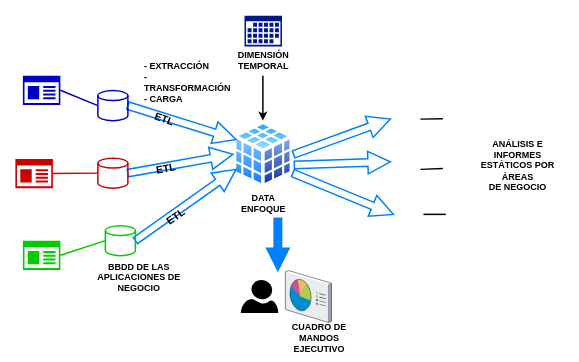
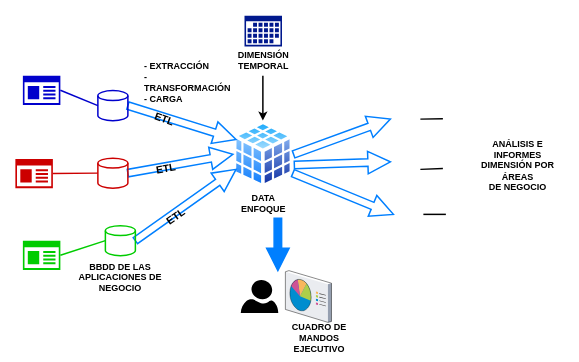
node "ANÁLISIS E INFORMES ESTÁTICOS POR ÁREAS DE NEGOCIO": label "ANÁLISIS E INFORMES ESTÁTICOS POR ÁREAS DE NEGOCIO" -> "ANÁLISIS E INFORMES DIMENSIÓN POR ÁREAS DE NEGOCIO"
node "BBDD DE LAS APLICACIONES DE NEGOCIO": moved (139, 277) -> (120, 277)
